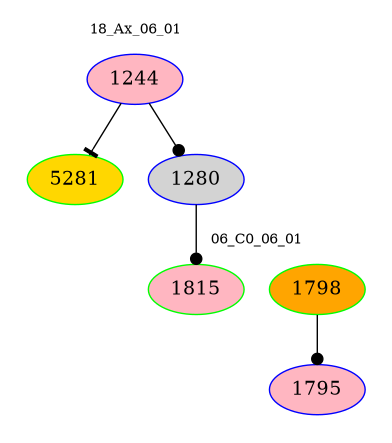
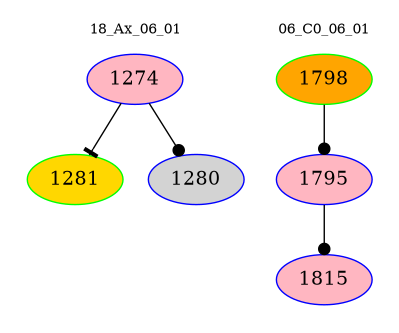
node "1244": label "1244" -> "1274"
node "5281": label "5281" -> "1281"
edge "1280" -> "1815": now "1795" -> "1815"
node "1815": color green -> blue
